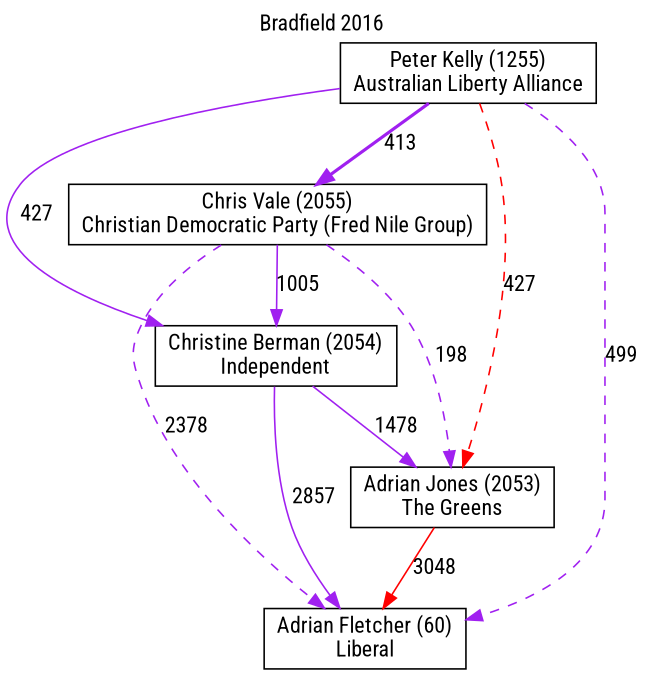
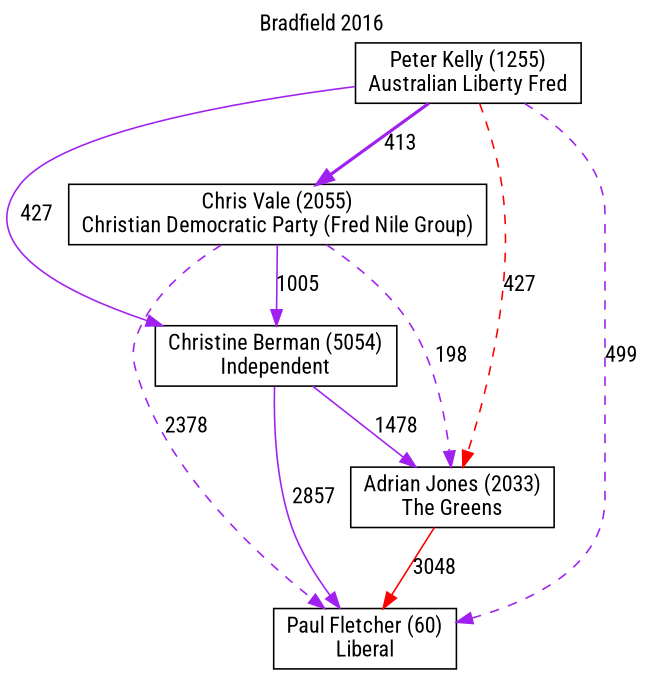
node "Peter Kelly (1255) Australian Liberty Alliance": label "Peter Kelly (1255) Australian Liberty Alliance" -> "Peter Kelly (1255) Australian Liberty Fred"
node "Christine Berman (2054) Independent": label "Christine Berman (2054) Independent" -> "Christine Berman (5054) Independent"
node "Adrian Jones (2053) The Greens": label "Adrian Jones (2053) The Greens" -> "Adrian Jones (2033) The Greens"
node "Adrian Fletcher (60) Liberal": label "Adrian Fletcher (60) Liberal" -> "Paul Fletcher (60) Liberal"
